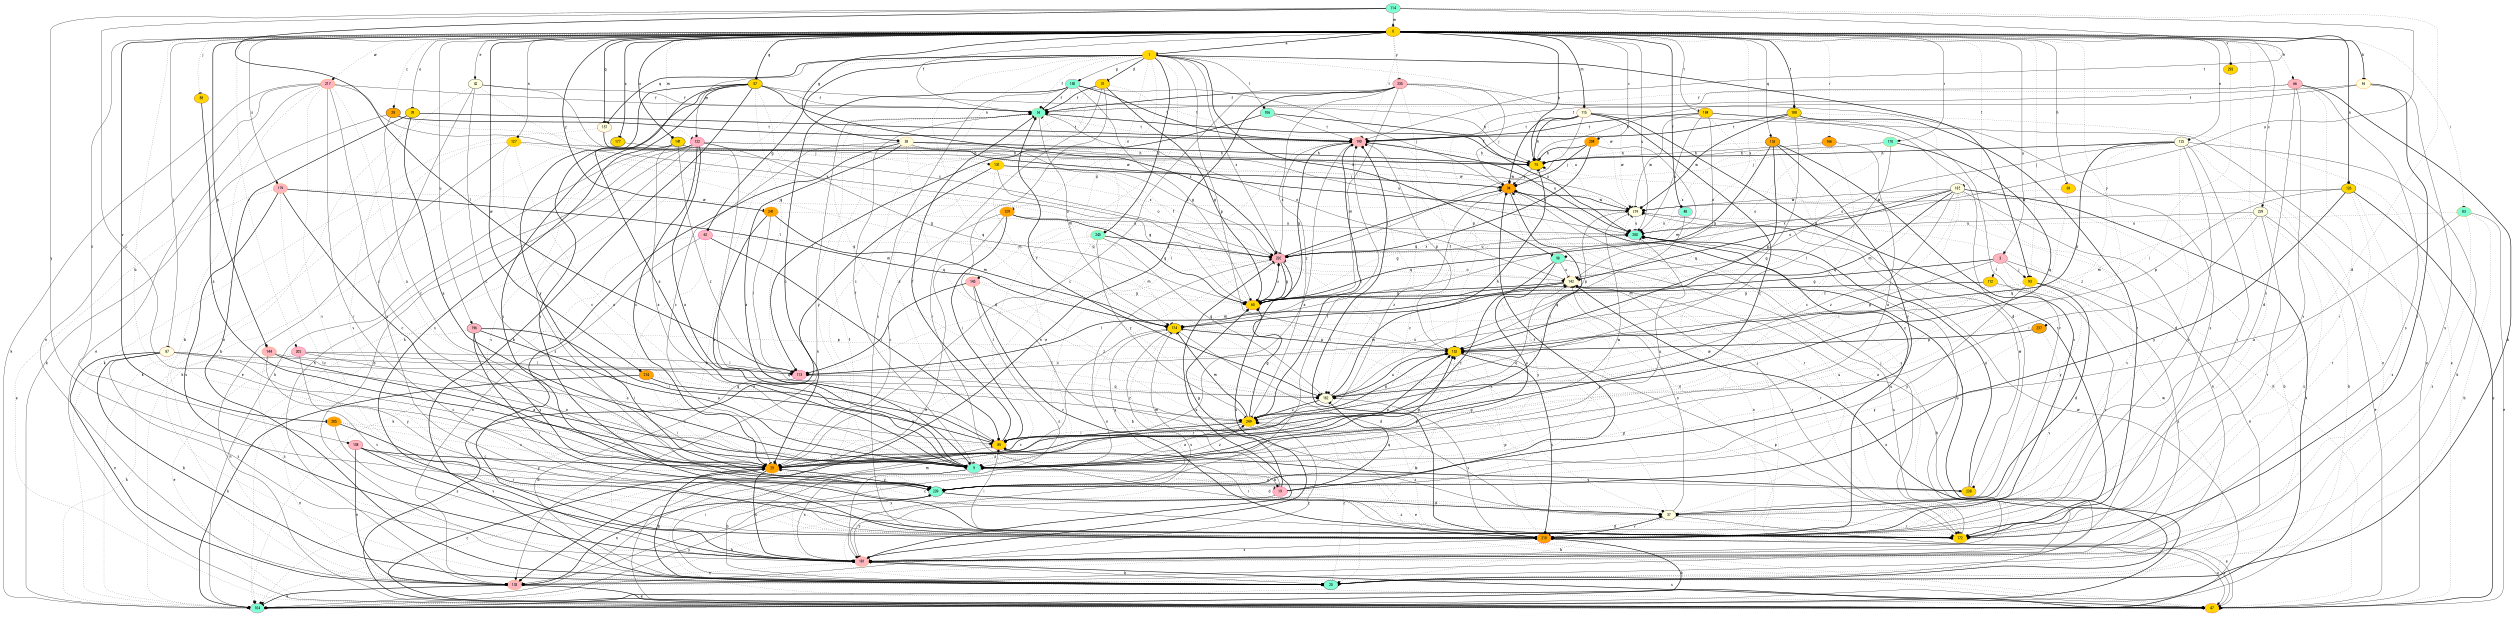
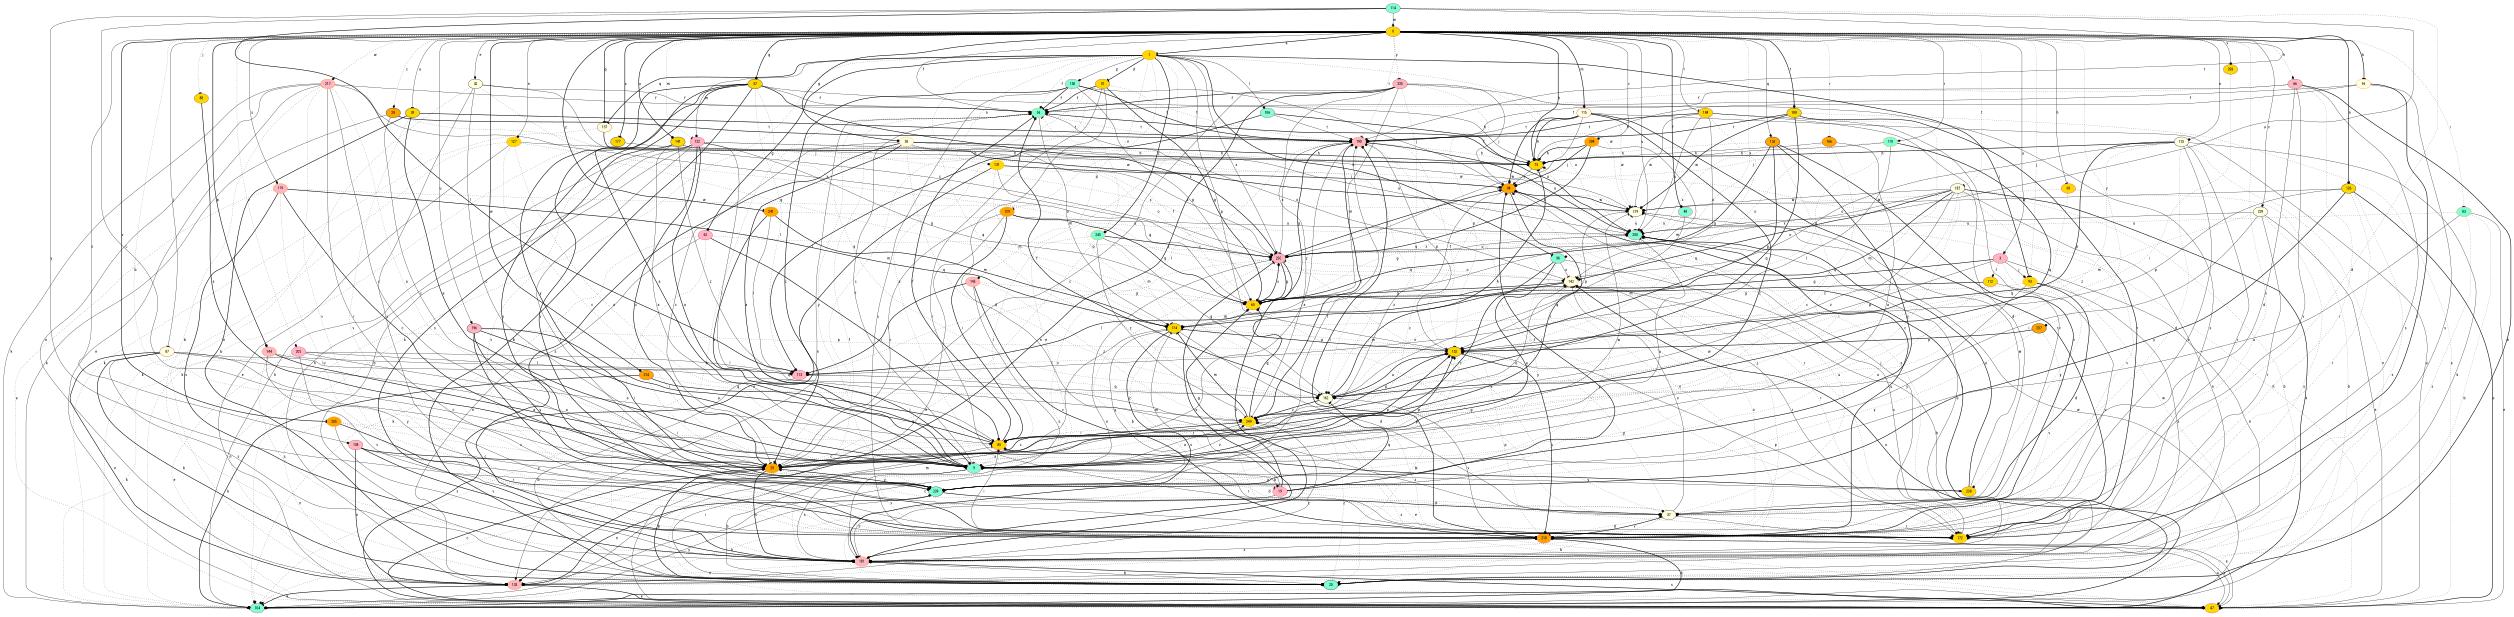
edge "188" -> "162": style solid -> bold
edge "124" -> "181": style solid -> bold
